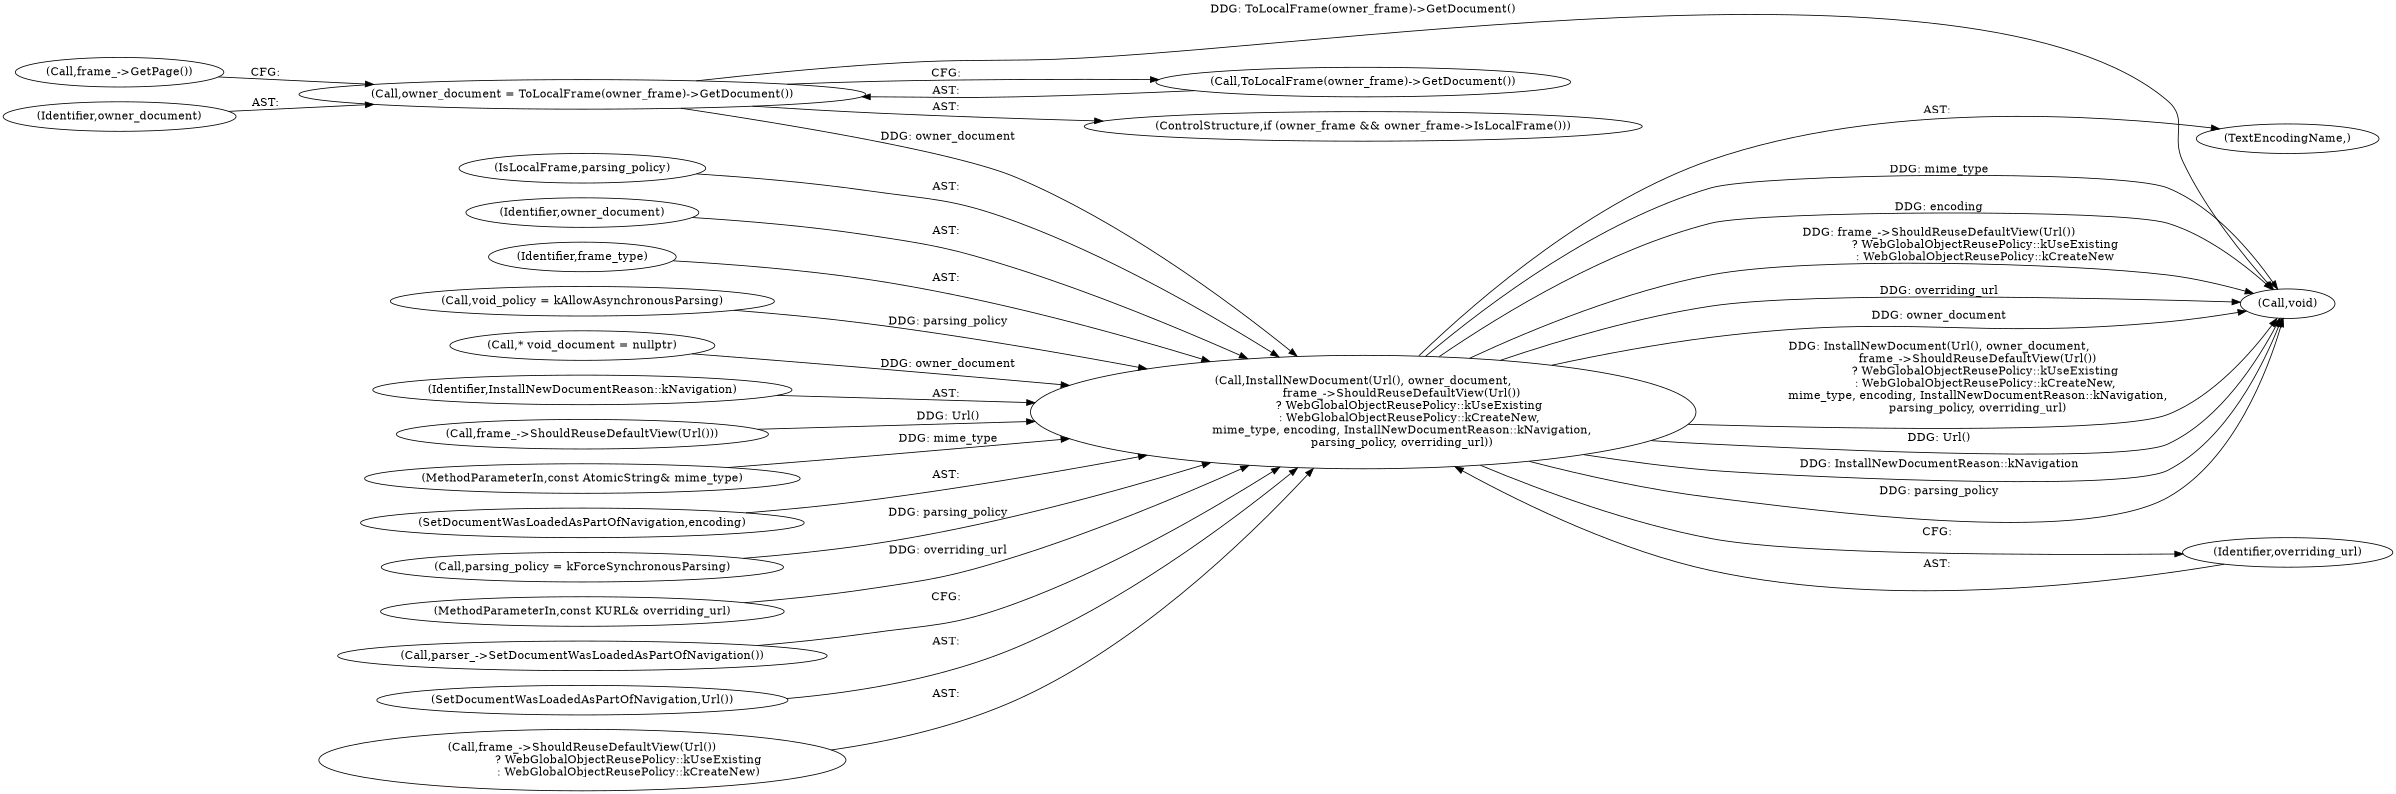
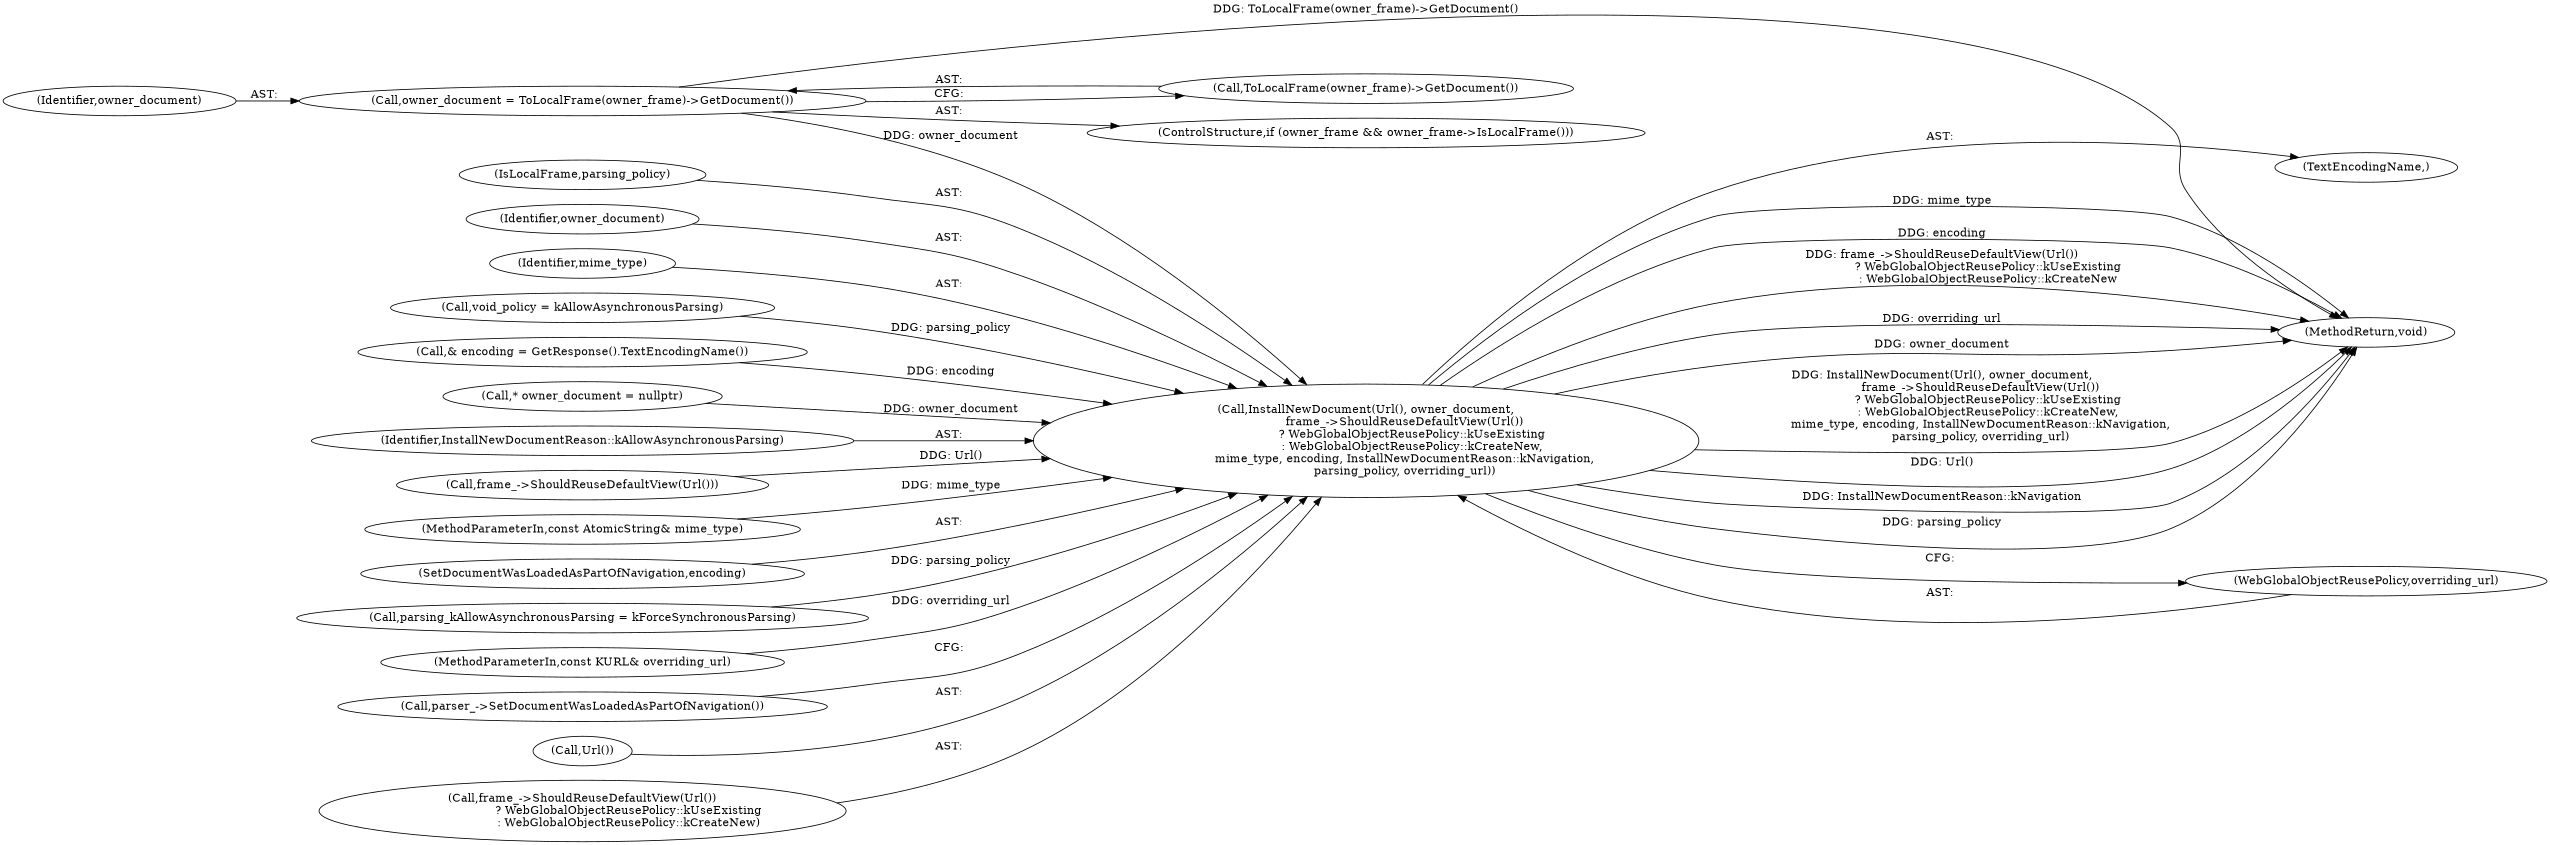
node "(Call,frame_->GetPage())": removed
node "(Identifier,frame_type)": label "(Identifier,frame_type)" -> "(Identifier,mime_type)"
node "(Call,void)": label "(Call,void)" -> "(MethodReturn,void)"
node "(Call,* void_document = nullptr)": label "(Call,* void_document = nullptr)" -> "(Call,* owner_document = nullptr)"
node "(Call,& encoding = GetResponse().TextEncodingName())": added
node "(Identifier,InstallNewDocumentReason::kNavigation)": label "(Identifier,InstallNewDocumentReason::kNavigation)" -> "(Identifier,InstallNewDocumentReason::kAllowAsynchronousParsing)"
node "(Identifier,overriding_url)": label "(Identifier,overriding_url)" -> "(WebGlobalObjectReusePolicy,overriding_url)"
node "(Call,parsing_policy = kForceSynchronousParsing)": label "(Call,parsing_policy = kForceSynchronousParsing)" -> "(Call,parsing_kAllowAsynchronousParsing = kForceSynchronousParsing)"
node "(SetDocumentWasLoadedAsPartOfNavigation,Url())": label "(SetDocumentWasLoadedAsPartOfNavigation,Url())" -> "(Call,Url())"
